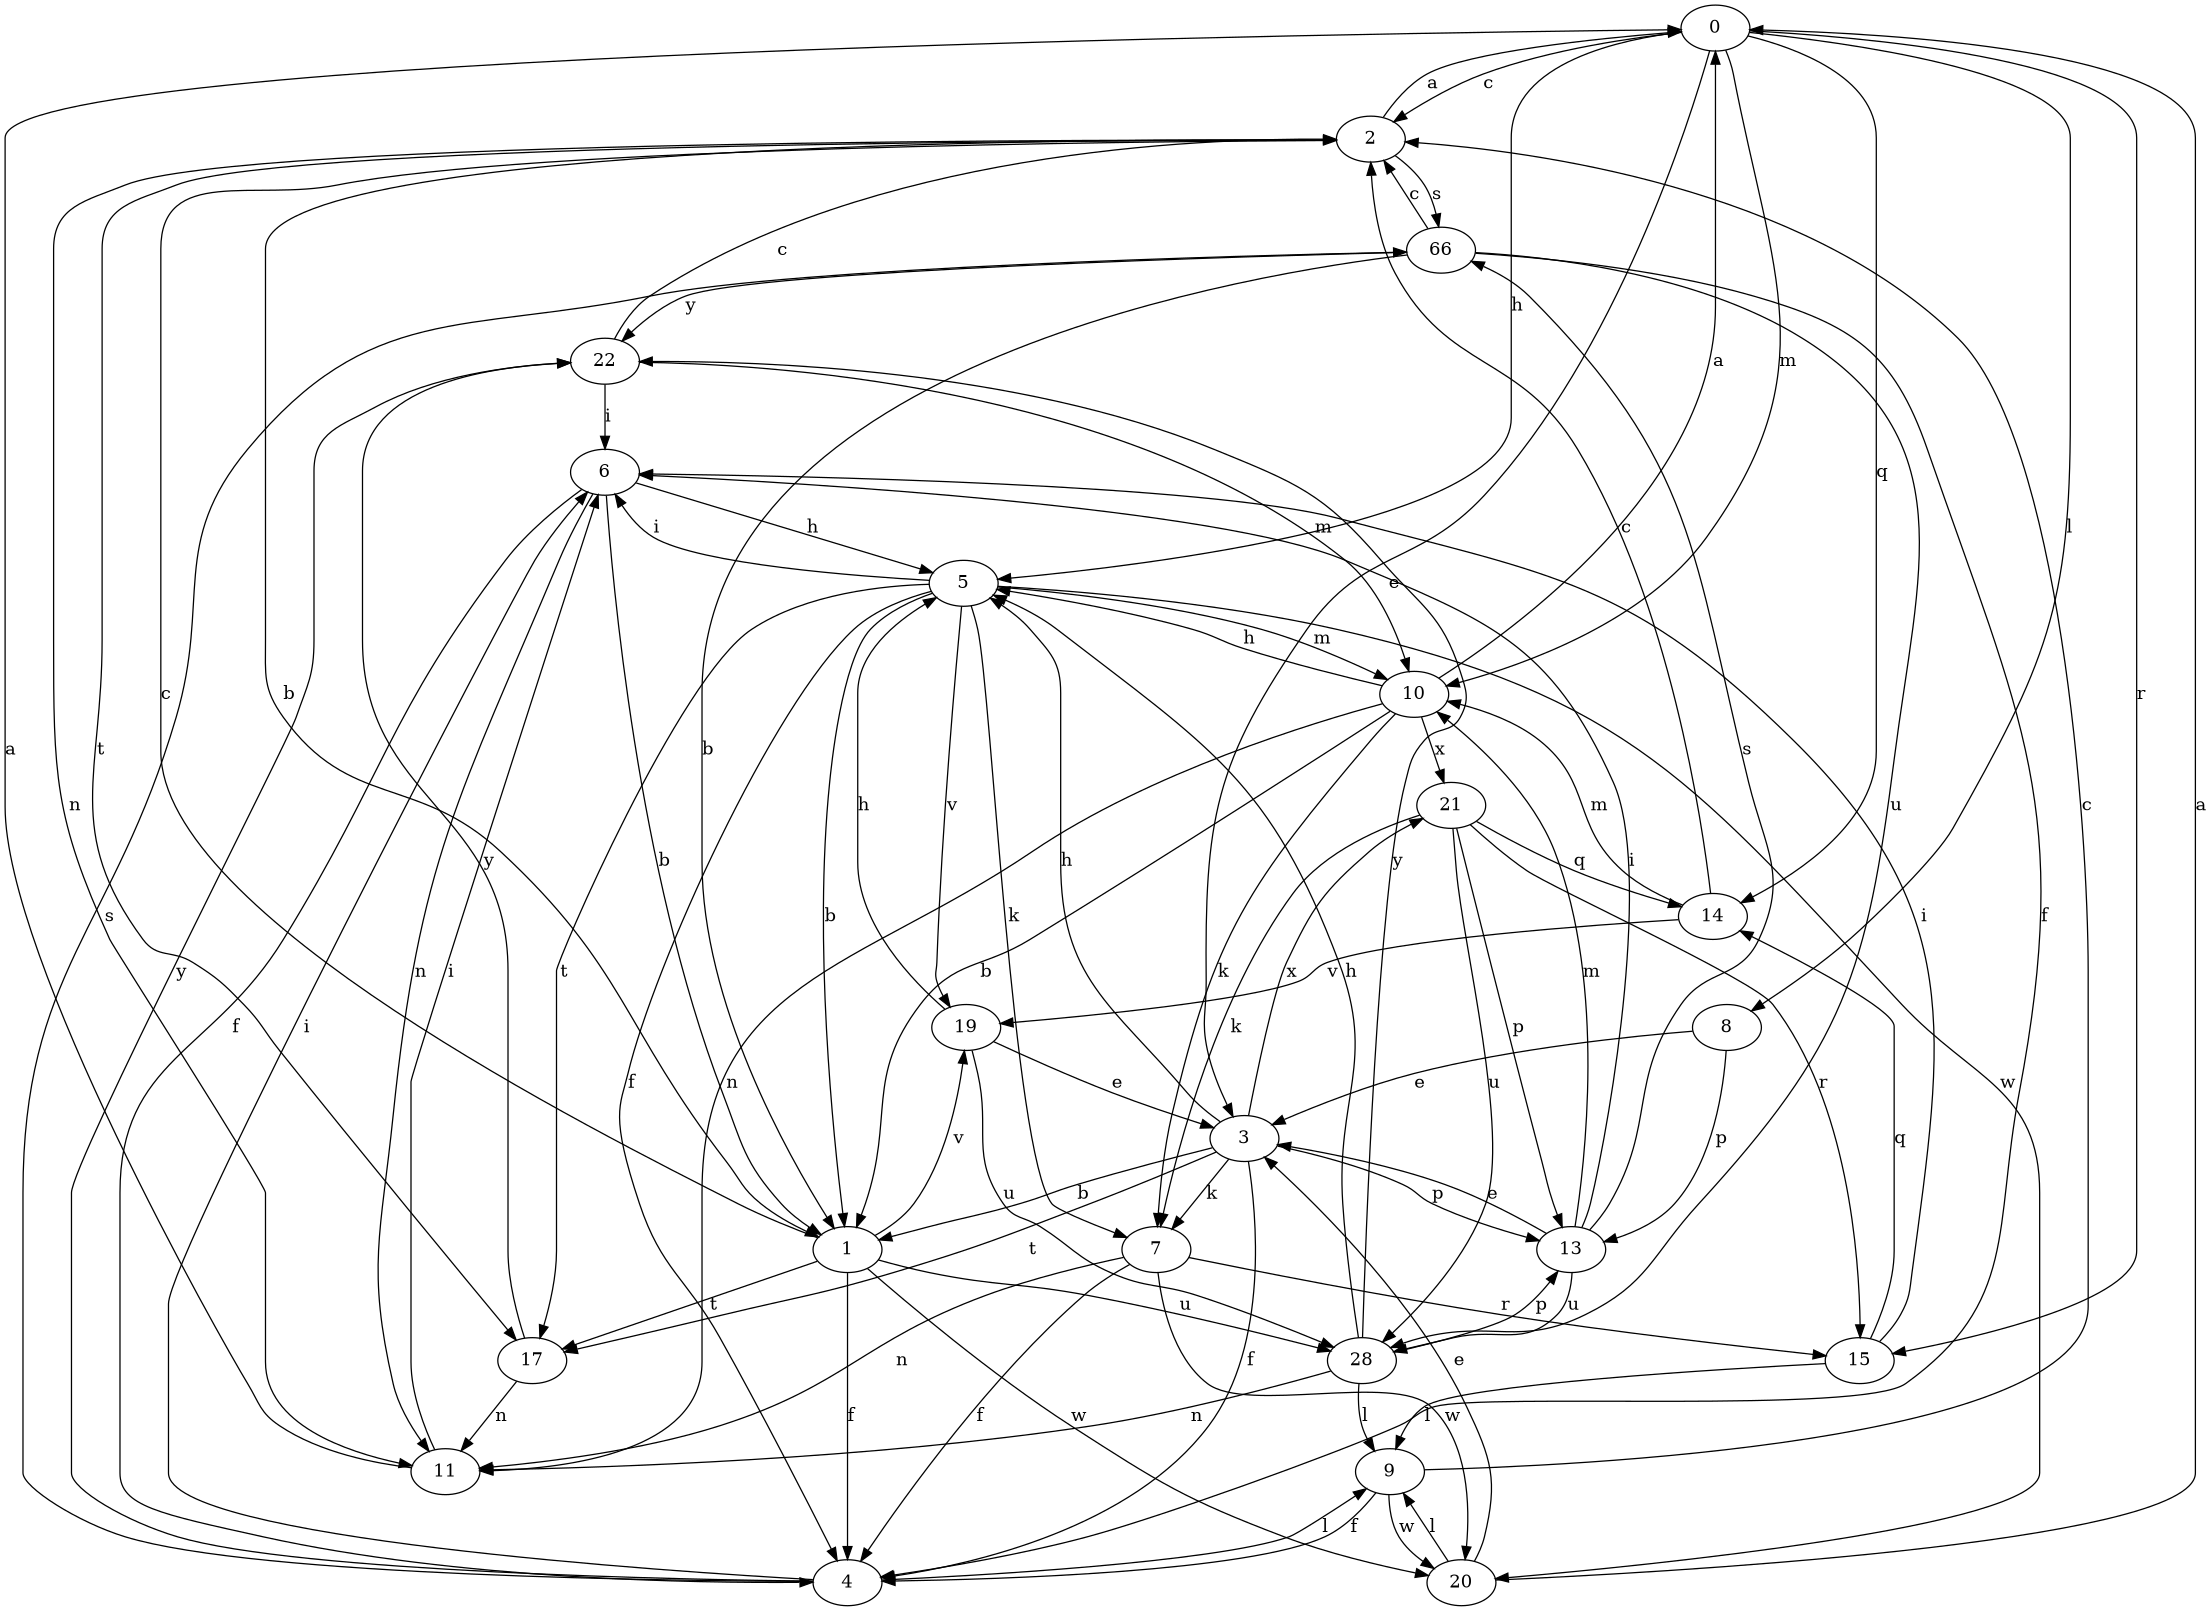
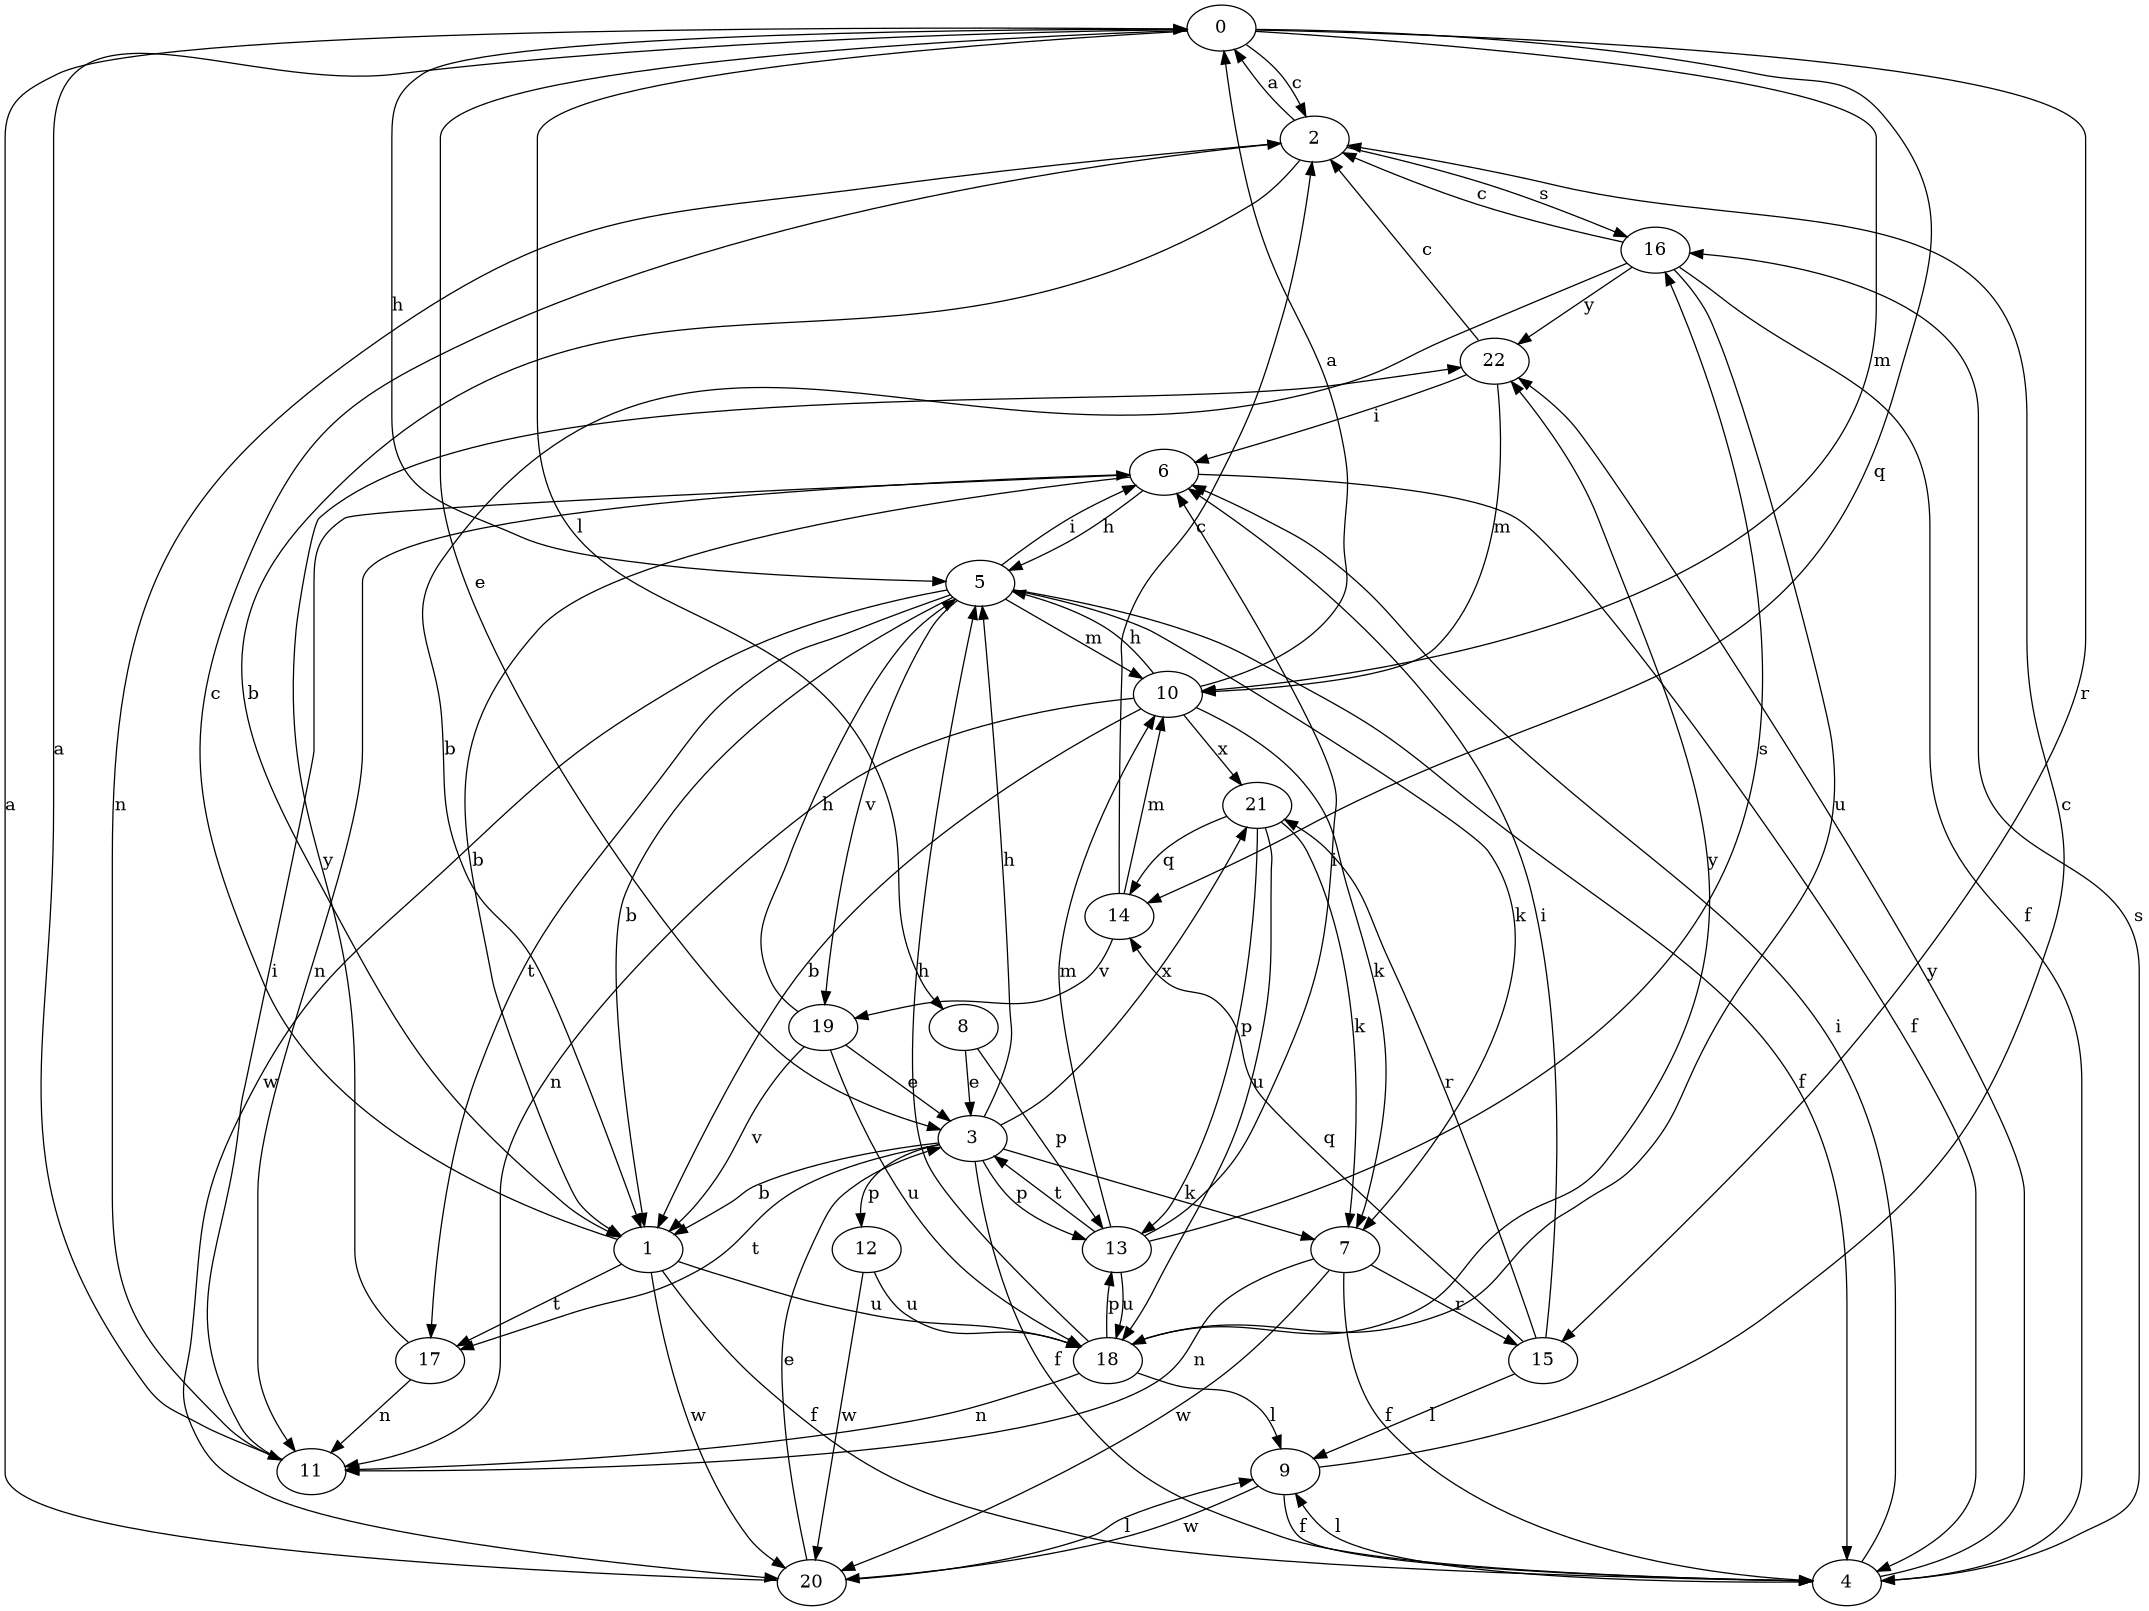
edge "2" -> "17": removed, label "t"
node "66": label "66" -> "16"
edge "21" -> "15": reversed
edge "1" -> "19": reversed
edge "13" -> "3": label "e" -> "t"
node "12": added
node "28": label "28" -> "18"
